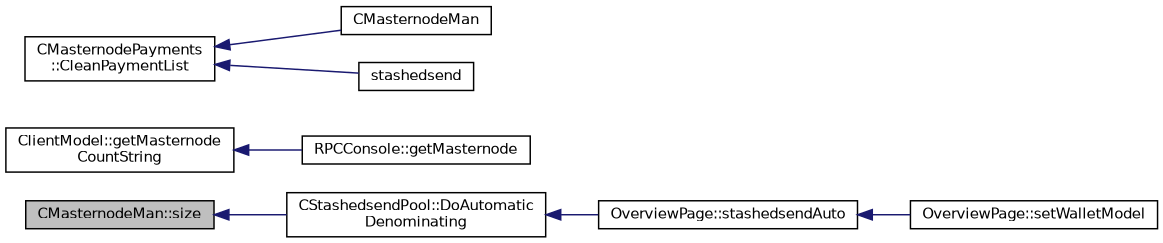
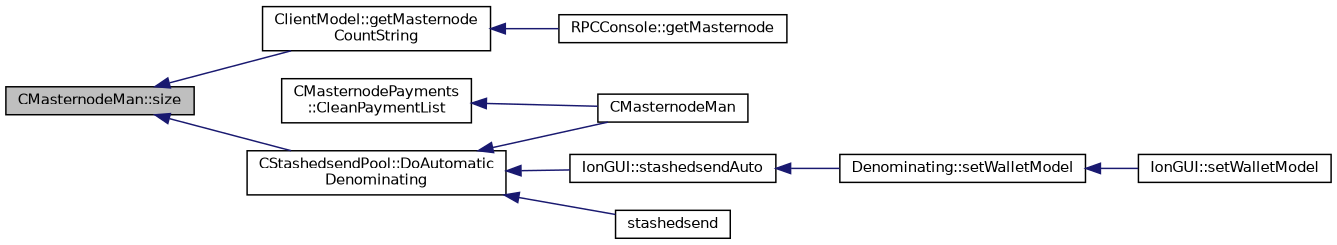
edge "ClientModel::getMasternode CountString" -> "CMasternodeMan::size": added
edge "stashedsend" -> "CMasternodePayments ::CleanPaymentList": now "stashedsend" -> "CStashedsendPool::DoAutomatic Denominating"
edge "CMasternodeMan" -> "CStashedsendPool::DoAutomatic Denominating": added
node "IonGUI::setWalletModel": added
node "OverviewPage::stashedsendAuto": label "OverviewPage::stashedsendAuto" -> "IonGUI::stashedsendAuto"
node "OverviewPage::setWalletModel": label "OverviewPage::setWalletModel" -> "Denominating::setWalletModel"
